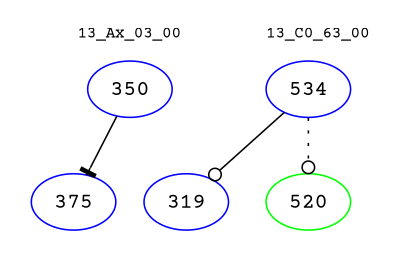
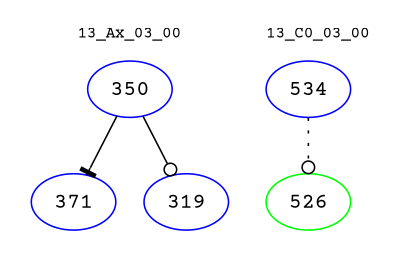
cluster "13_C0_63_00": label "13_C0_63_00" -> "13_C0_03_00"
edge "534" -> "319": now "350" -> "319"
node "375": label "375" -> "371"
node "520": label "520" -> "526"
